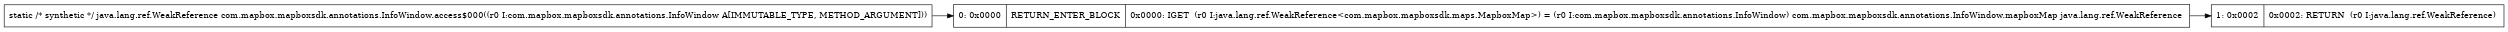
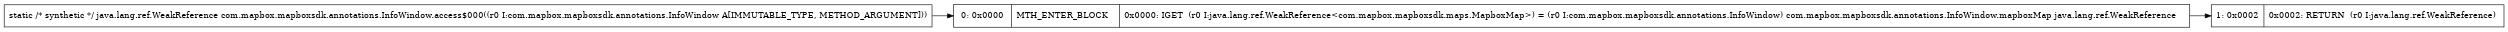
node "0: 0x0000": text "RETURN_ENTER_BLOCK" -> "MTH_ENTER_BLOCK"
